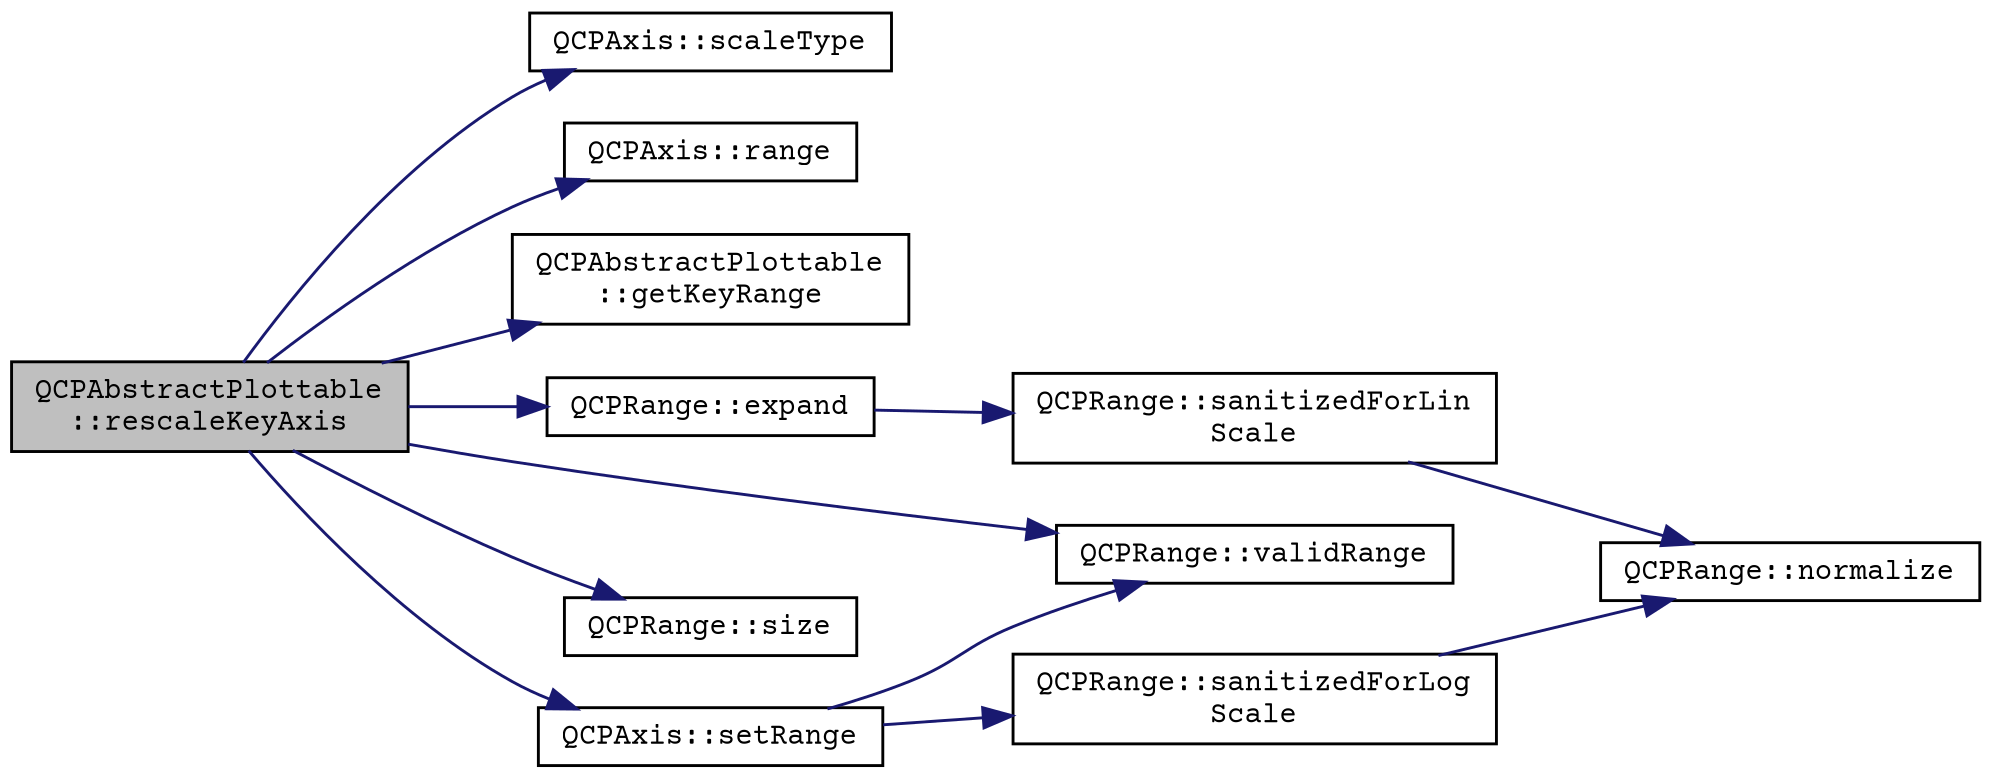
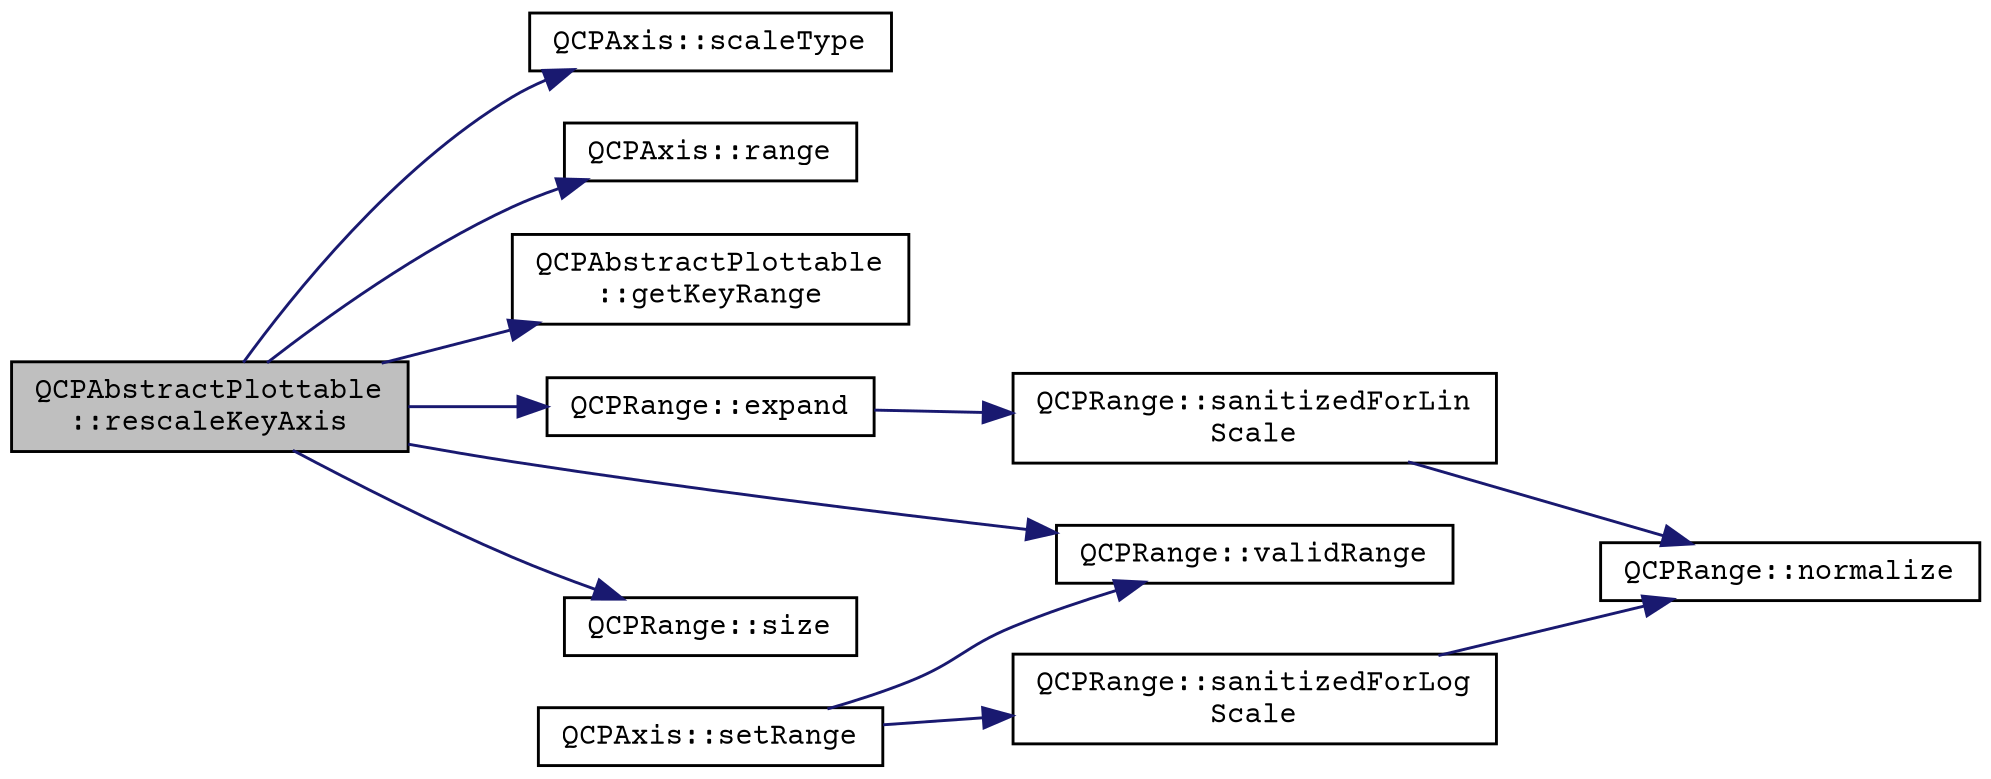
edge "QCPAbstractPlottable ::rescaleKeyAxis" -> "QCPAxis::setRange": removed
